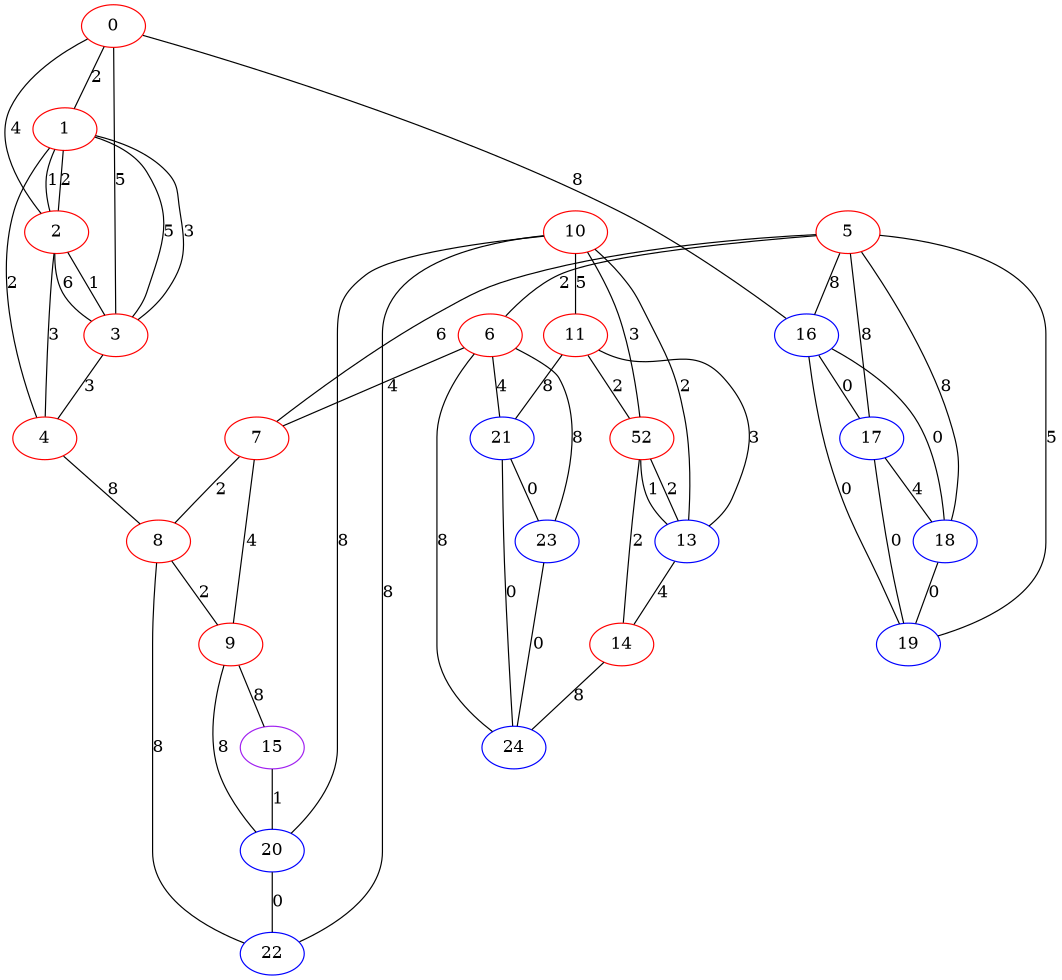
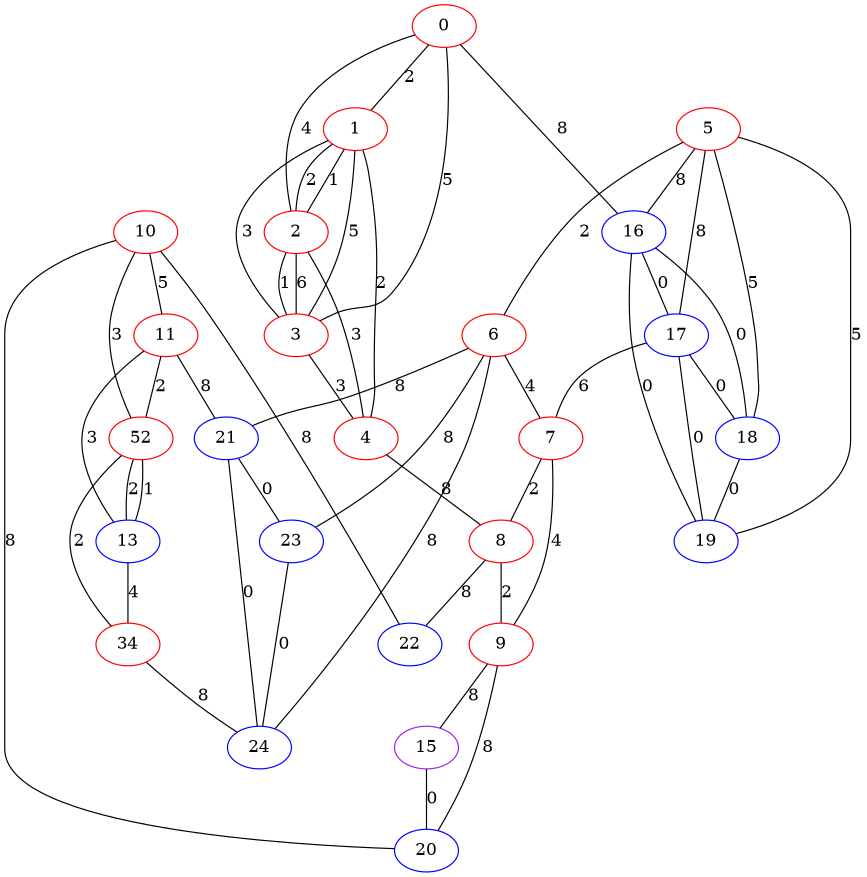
edge "5" -- "7": now "17" -- "7"
edge "10" -- "13": removed, label "2"
edge "6" -- "21": label "4" -> "8"
edge "5" -- "18": label "8" -> "5"
edge "17" -- "18": label "4" -> "0"
node "14": label "14" -> "34"
edge "15" -- "20": label "1" -> "0"
edge "20" -- "22": removed, label "0"
